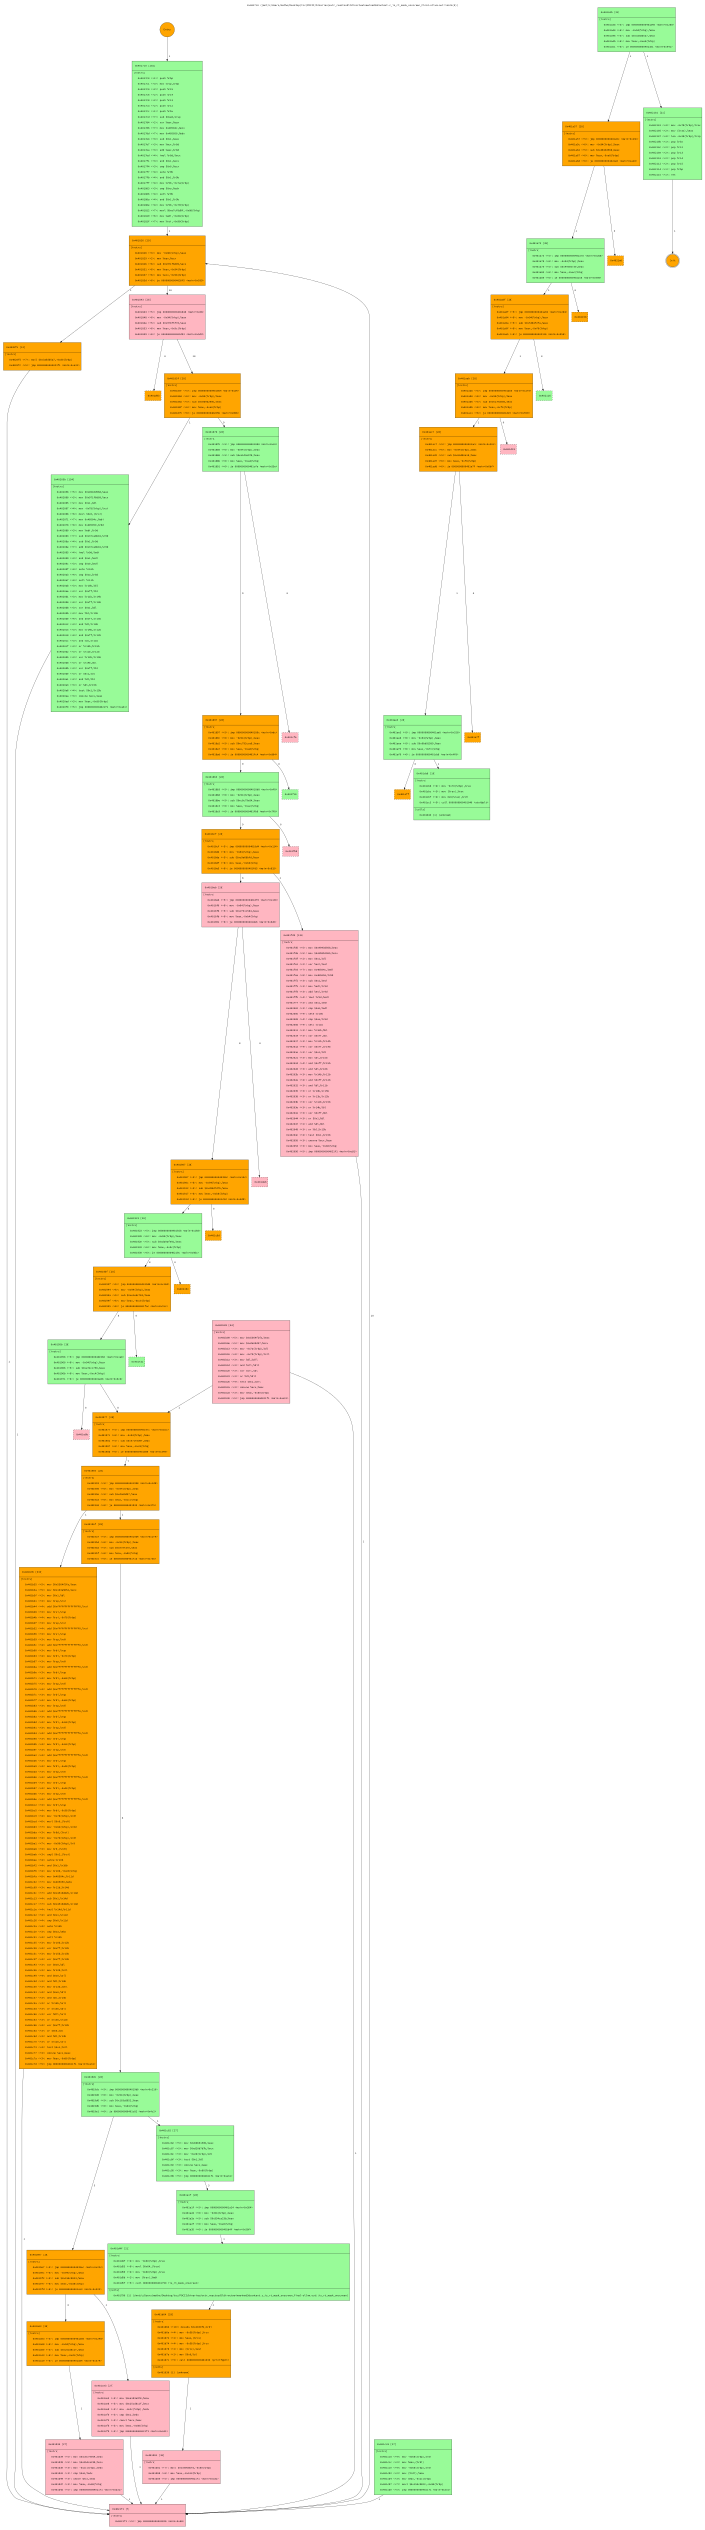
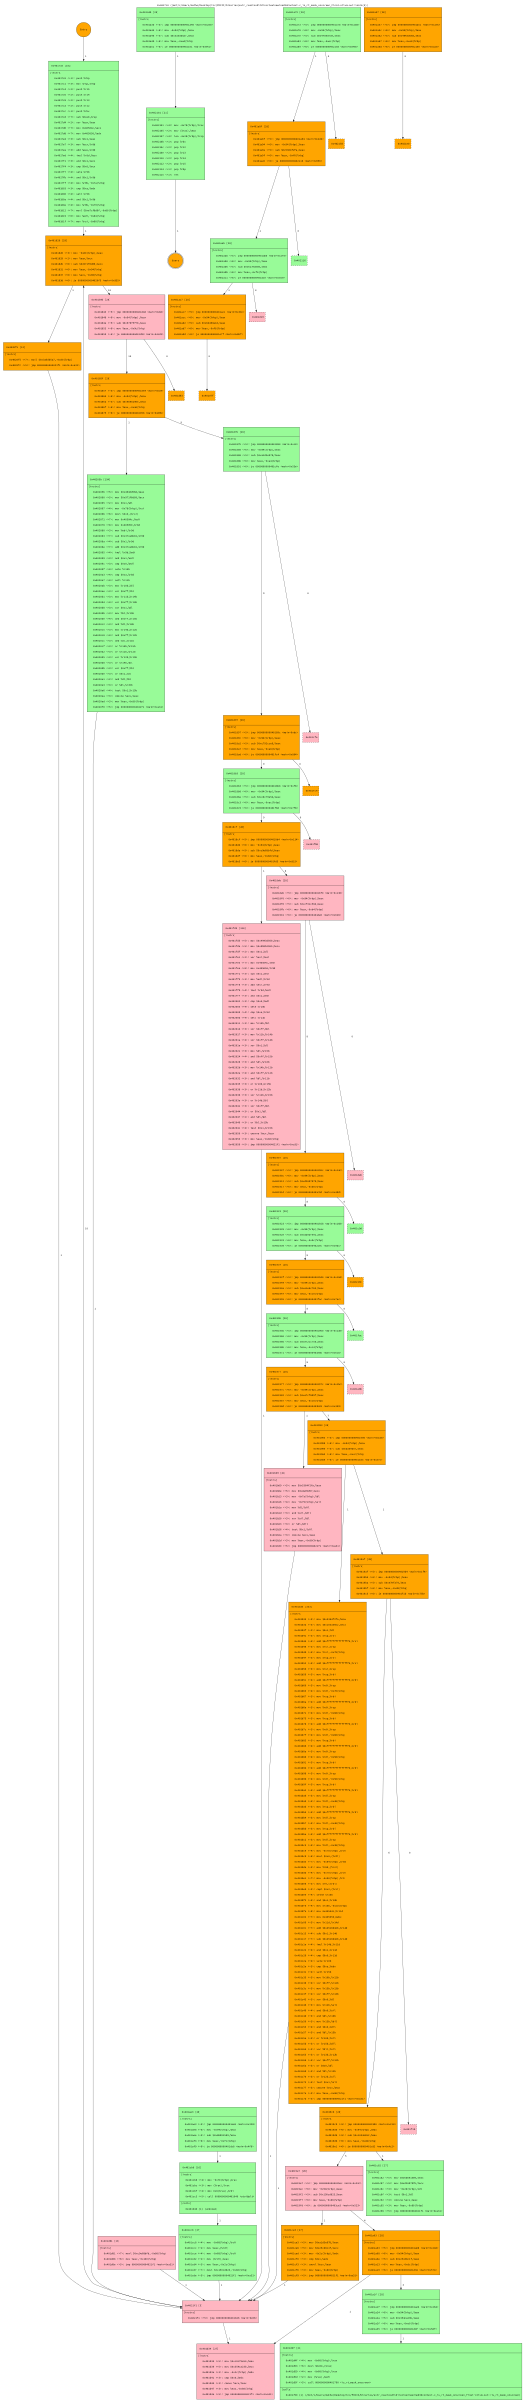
edge "0x401a3b [28]" -> "0x401a57 [28]": removed, label "1"
edge "0x401a57 [28]" -> "0x401a73 [28]": removed, label "1"
node "Exit": label "Exit" -> "Users"
node "0x401aab [28]": fillcolor orange -> palegreen
edge "0x401ac7 [28]" -> "0x401ae3 [28]": removed, label "1"
node "0x401fc4": fillcolor palegreen -> orange
node "0x401aff": removed
node "0x401c9d": fillcolor orange -> palegreen
edge "0x401b09 [44]" -> "0x401977 [28]": reversed
node "0x4019cb [28]": fillcolor palegreen -> orange
node "0x401f1b": added
edge "0x401c82 [27]" -> "0x401a1f [28]": now "0x401a03 [28]" -> "0x401a1f [28]"
edge "0x401cb8 [16]" -> "0x401cc8 [27]": added, label "1"
node "0x4019e7 [28]": fillcolor orange -> lightpink
node "0x401d64 [29]": removed
node "0x401ce3 [27]": fillcolor lightpink -> orange
edge "0x401d34 [27]" -> "0x4021f1 [5]": reversed
